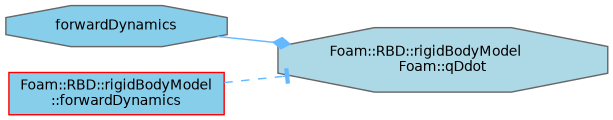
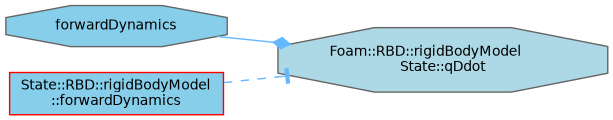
node "Foam::RBD::rigidBodyModel Foam::qDdot": label "Foam::RBD::rigidBodyModel Foam::qDdot" -> "Foam::RBD::rigidBodyModel State::qDdot"
node "Foam::RBD::rigidBodyModel ::forwardDynamics": label "Foam::RBD::rigidBodyModel ::forwardDynamics" -> "State::RBD::rigidBodyModel ::forwardDynamics"
